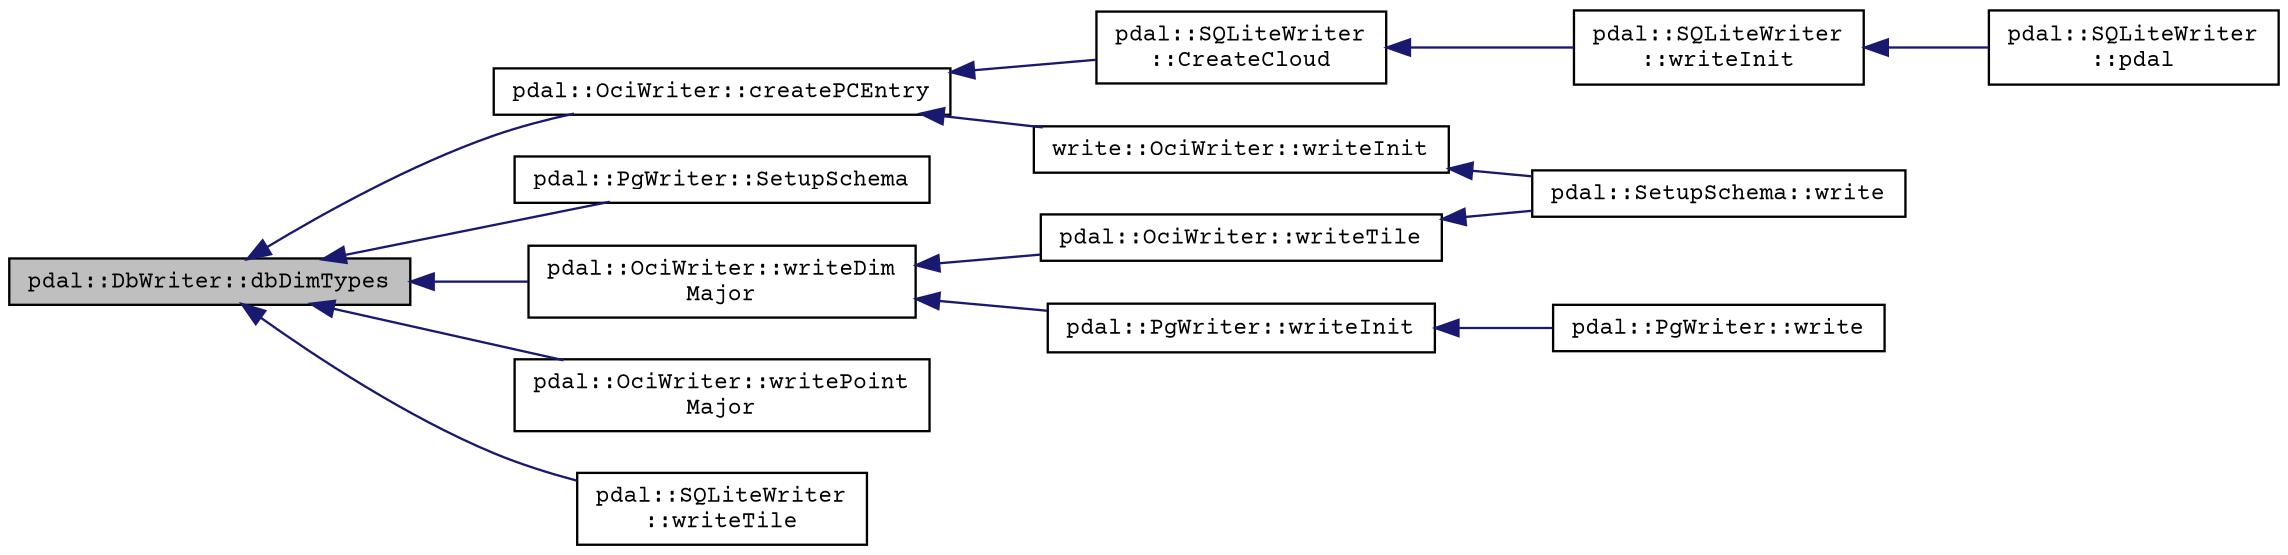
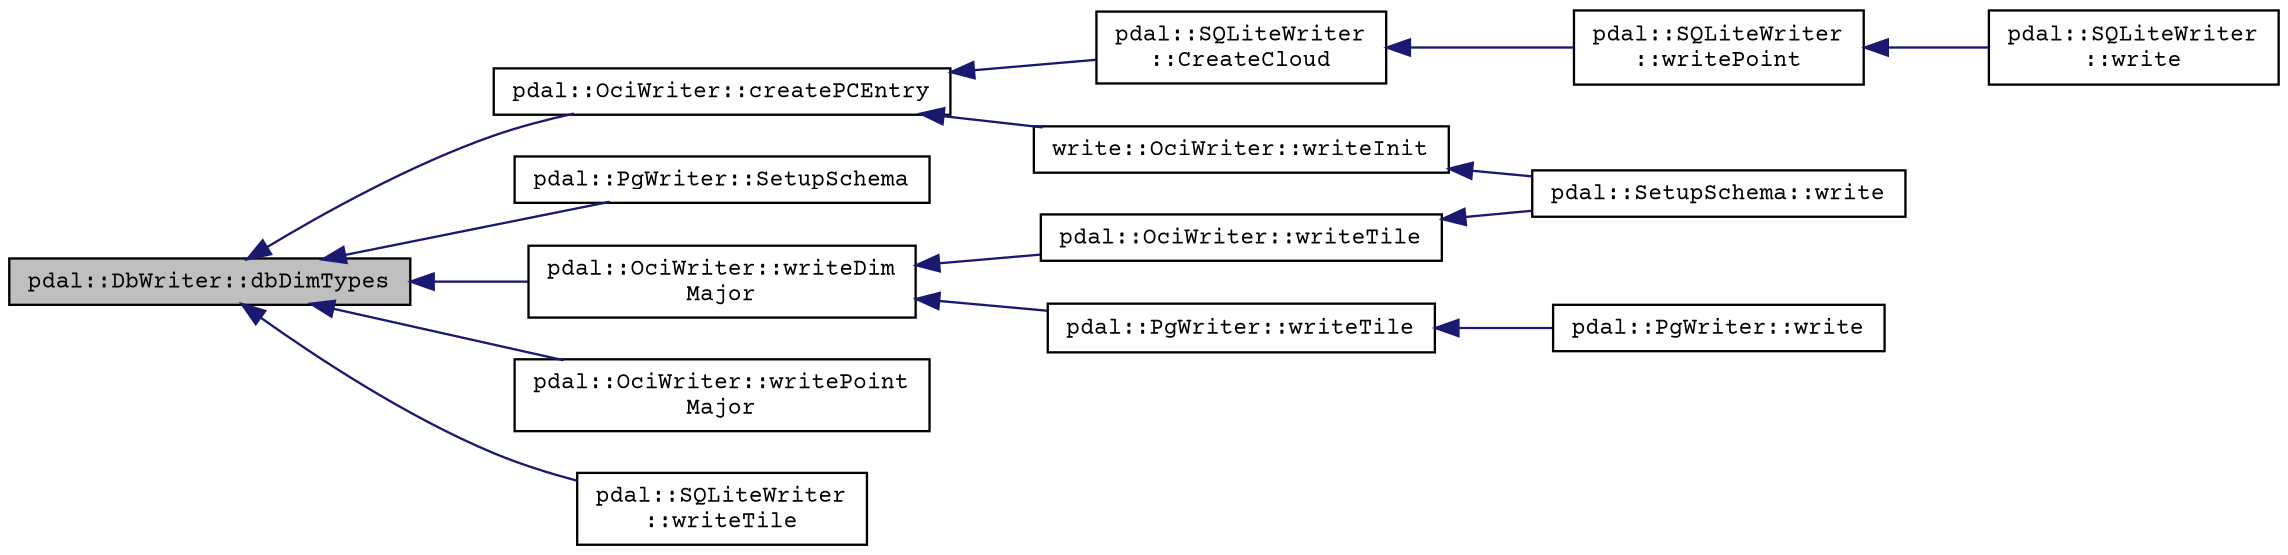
node "pdal::SQLiteWriter ::writeInit": label "pdal::SQLiteWriter ::writeInit" -> "pdal::SQLiteWriter ::writePoint"
node "pdal::SQLiteWriter ::pdal": label "pdal::SQLiteWriter ::pdal" -> "pdal::SQLiteWriter ::write"
node "pdal::PgWriter::writeInit": label "pdal::PgWriter::writeInit" -> "pdal::PgWriter::writeTile"
